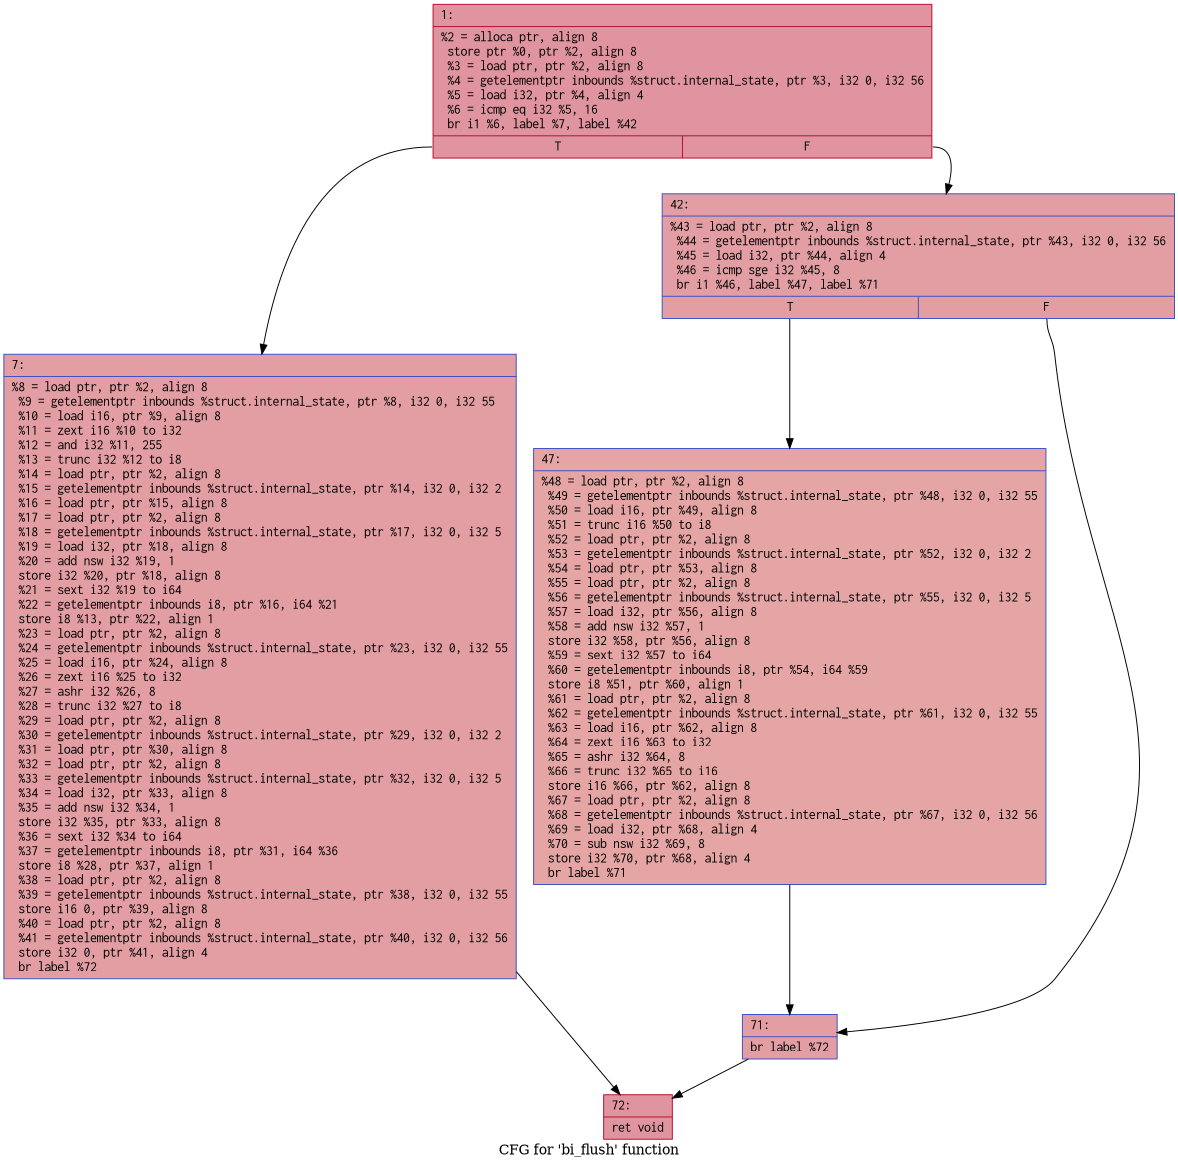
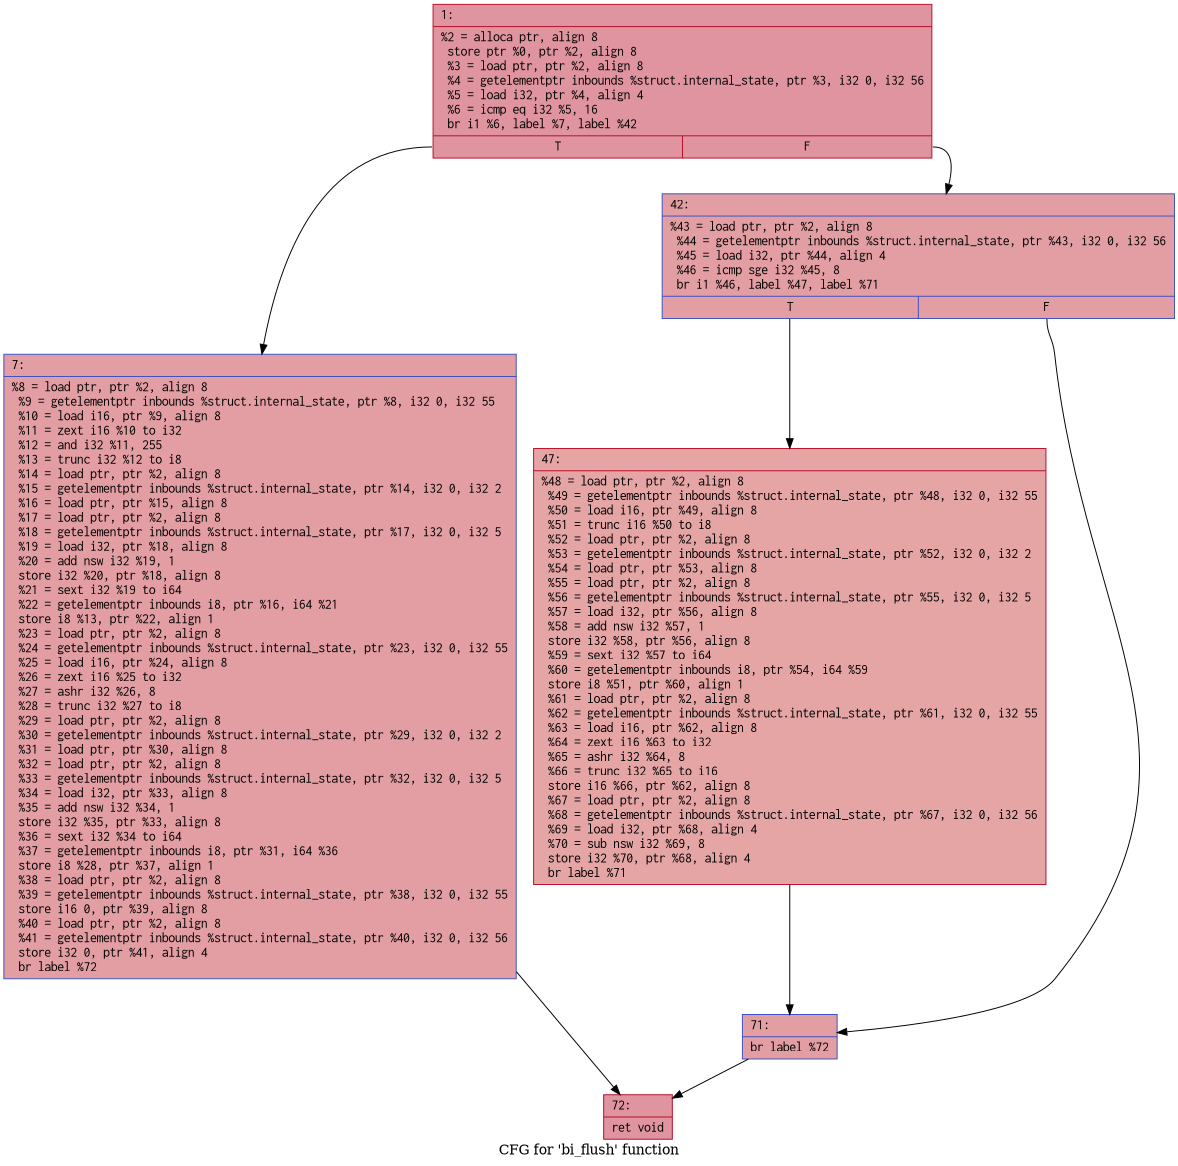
node "47:": color #3d50c3ff -> #b70d28ff
